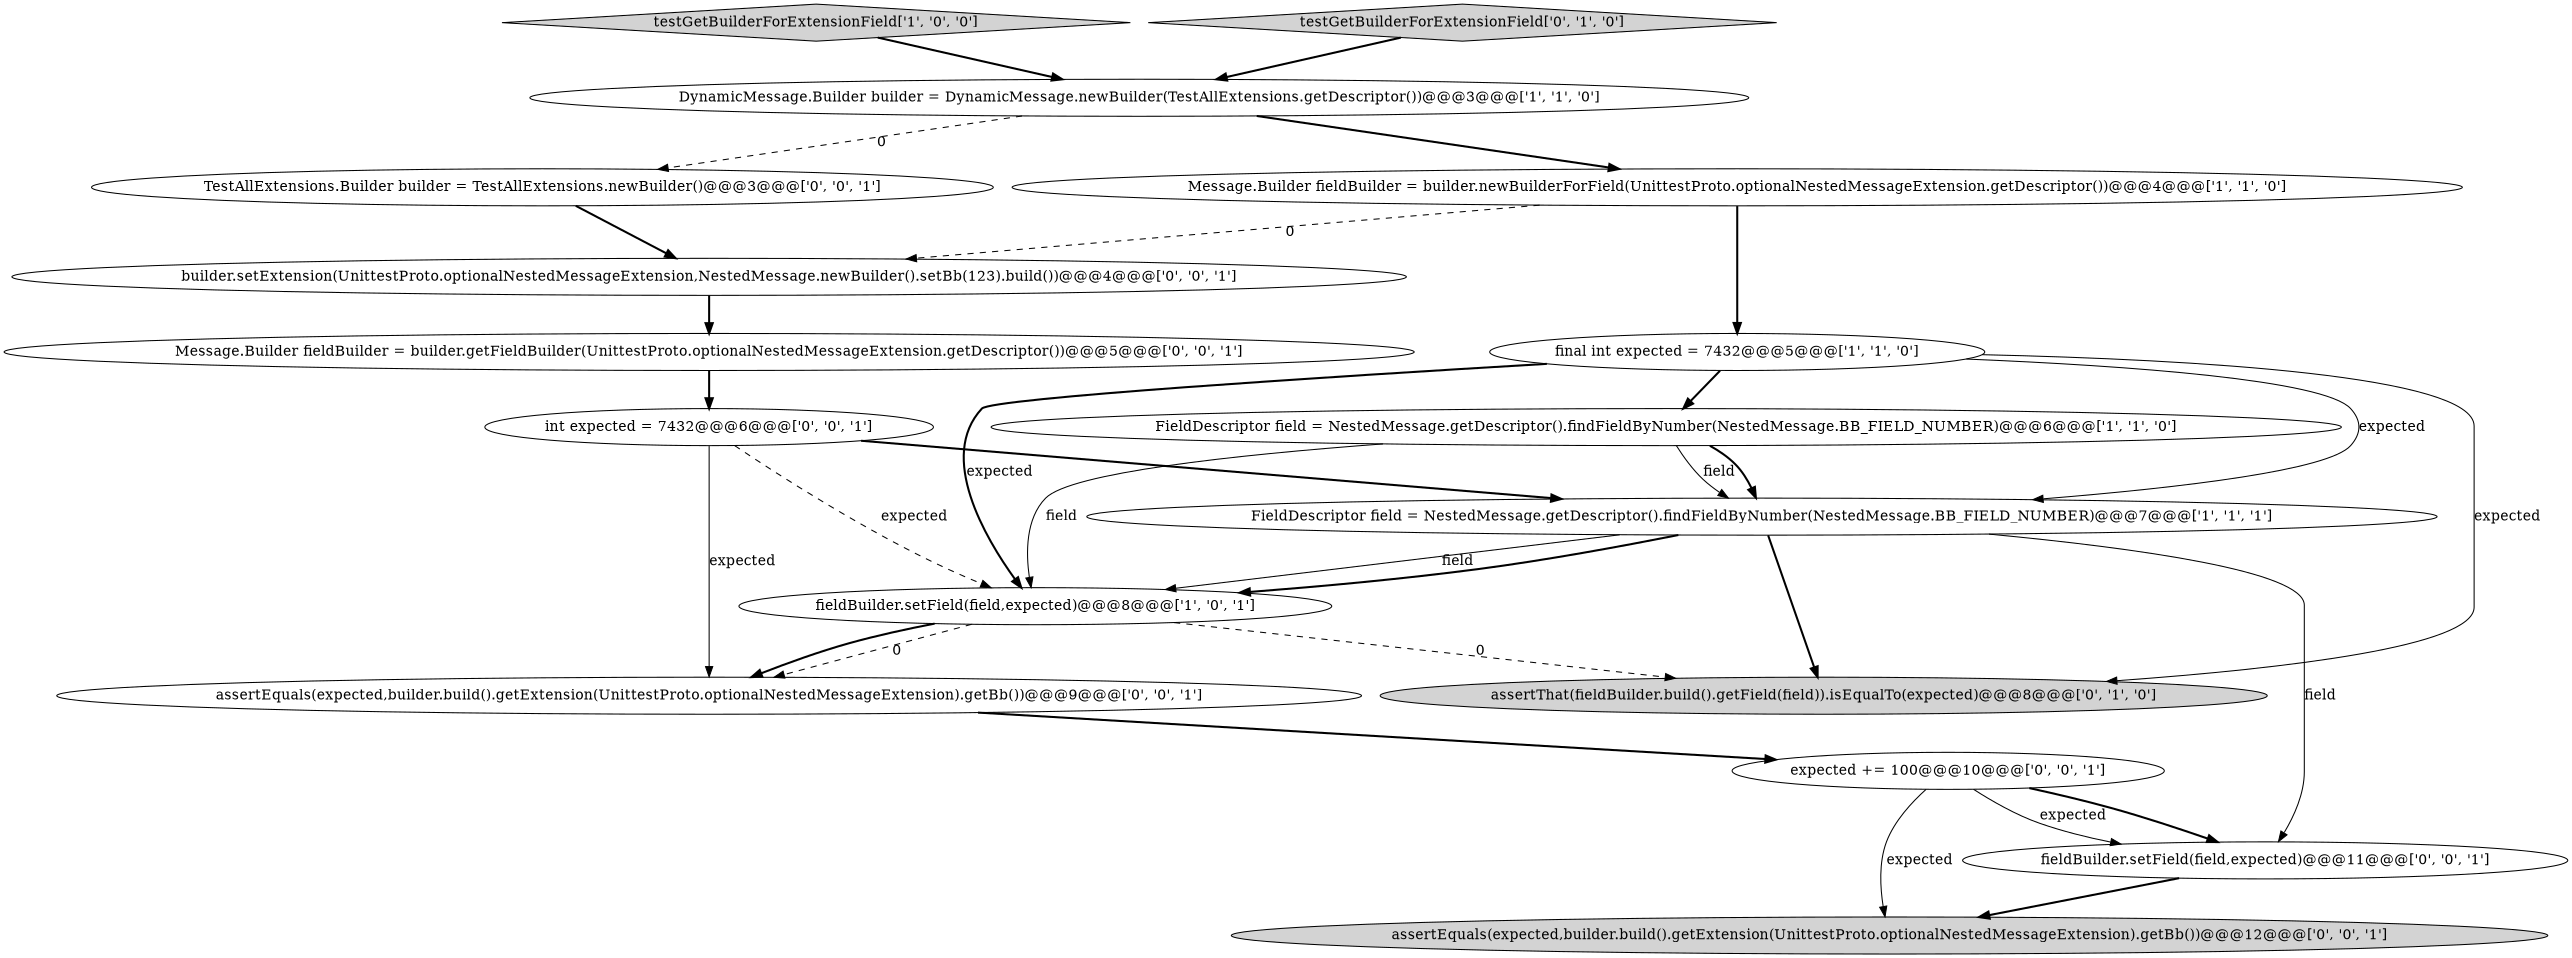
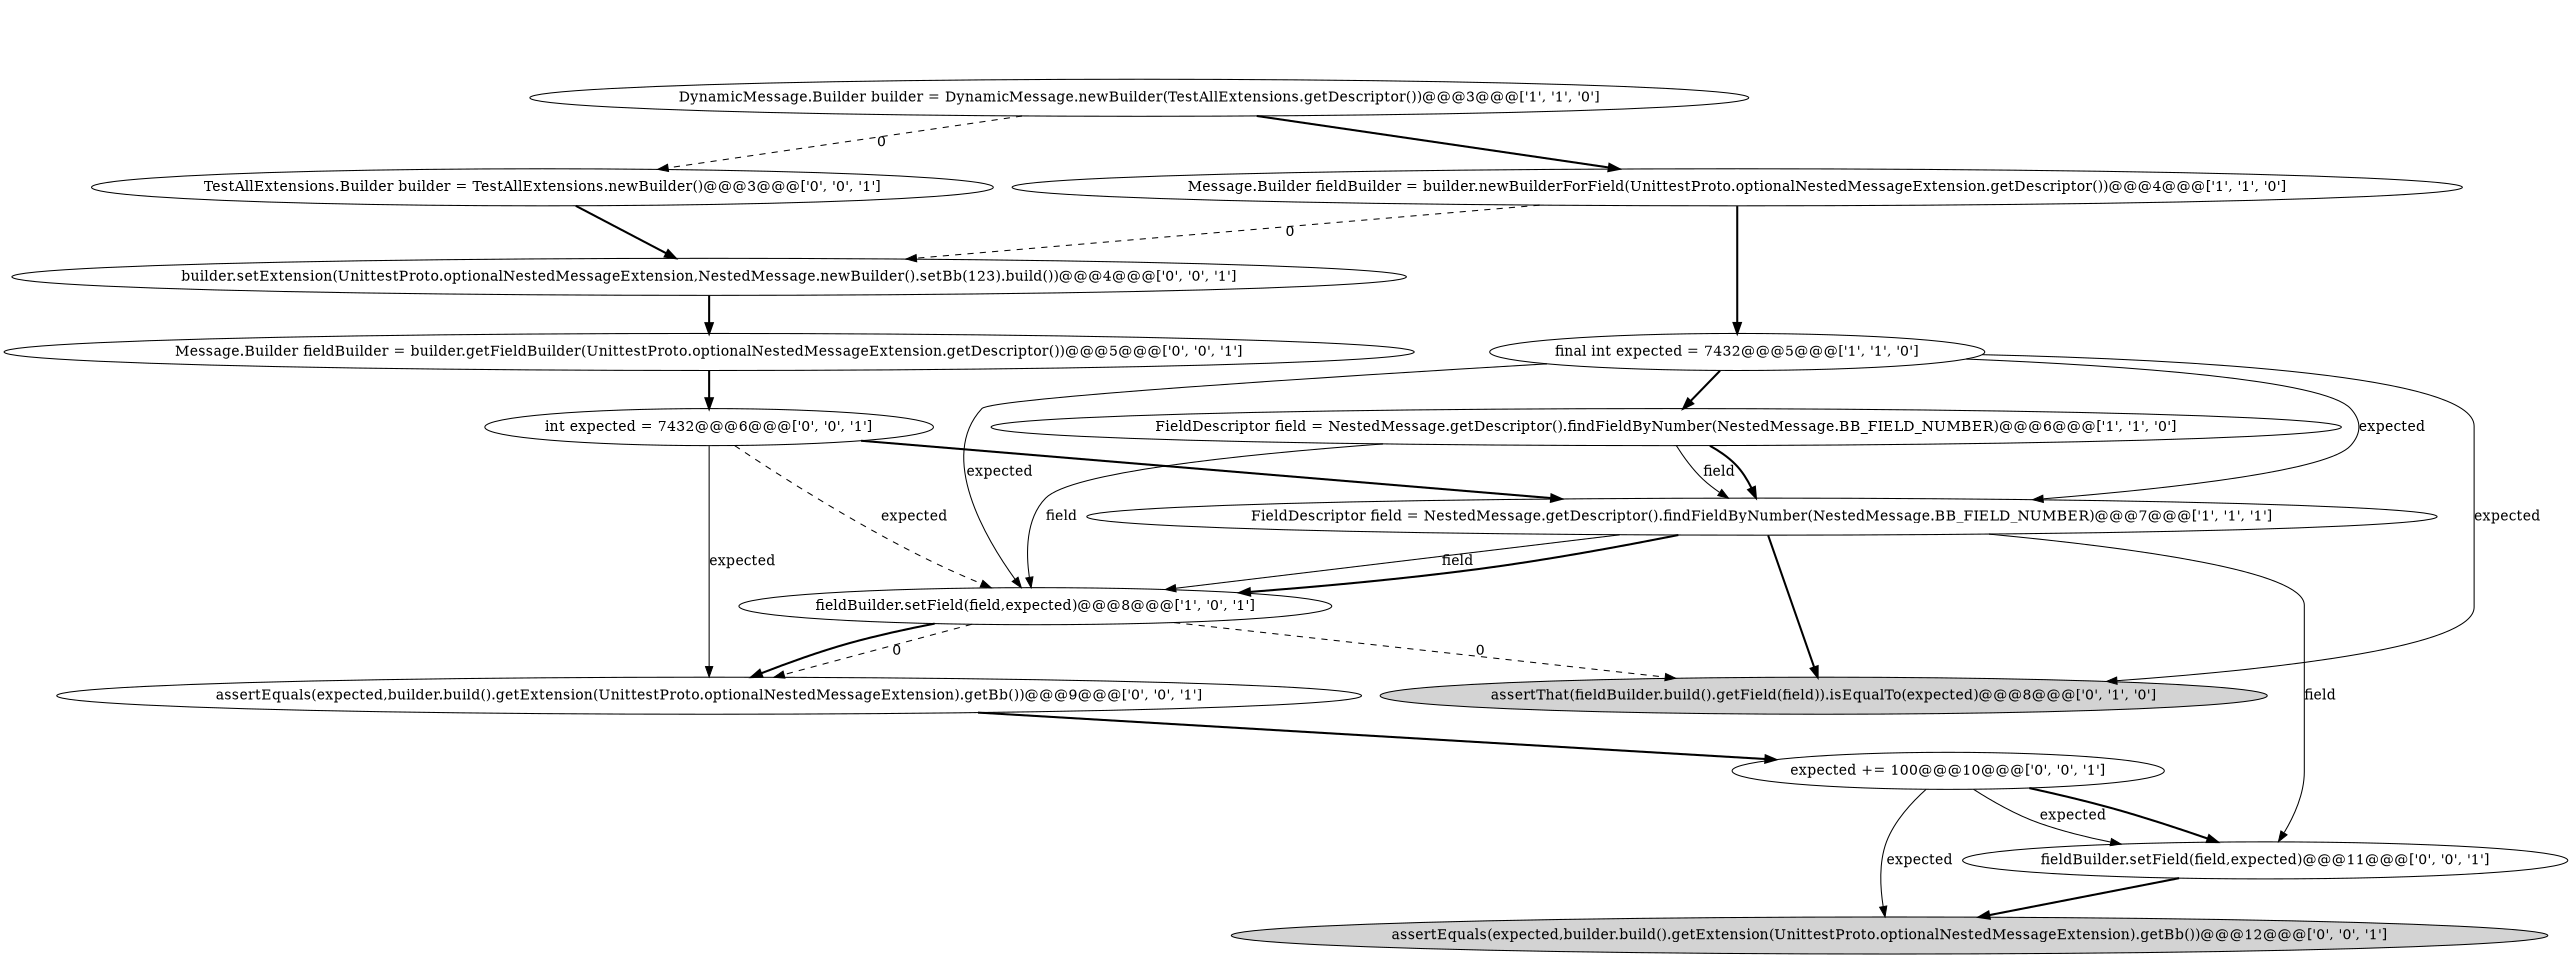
node "testGetBuilderForExtensionField['1', '0', '0']": removed
node "testGetBuilderForExtensionField['0', '1', '0']": removed
edge "final int expected = 7432@@@5@@@['1', '1', '0']" -> "fieldBuilder.setField(field,expected)@@@8@@@['1', '0', '1']": style bold -> solid
